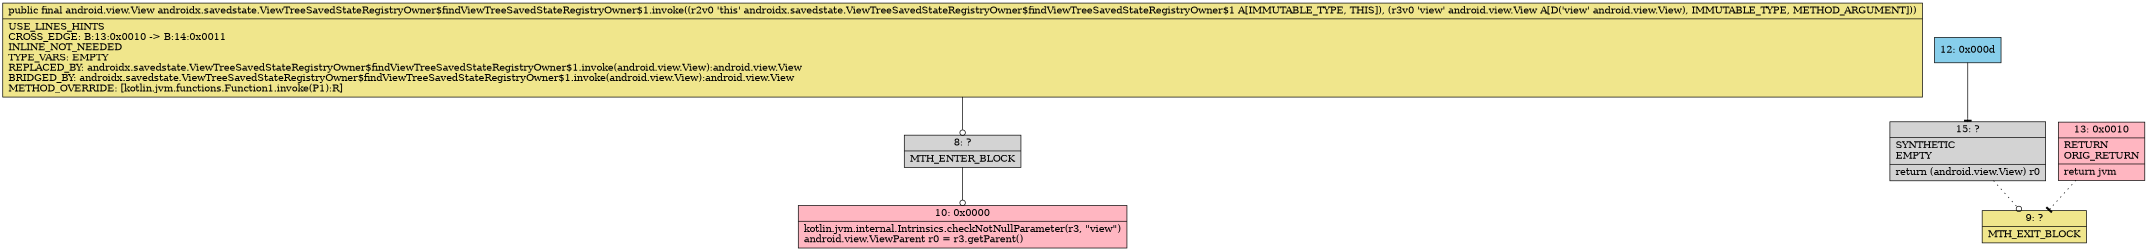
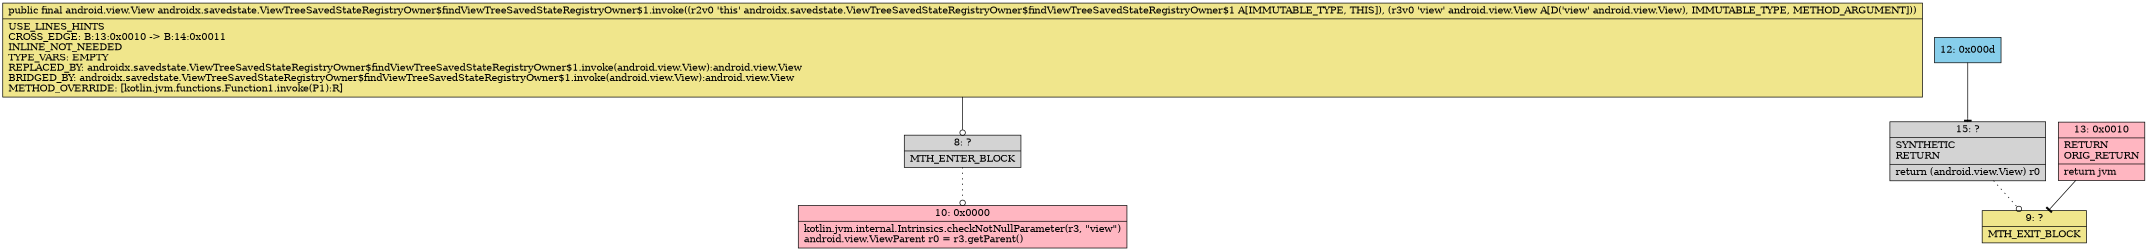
node "15: ?": text "EMPTY" -> "RETURN"
edge "8: ?" -> "10: 0x0000": style solid -> dotted
edge "13: 0x0010" -> "9: ?": style dotted -> solid
